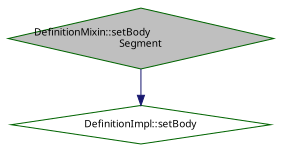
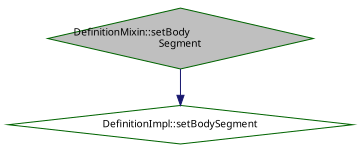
node "DefinitionImpl::setBody": label "DefinitionImpl::setBody" -> "DefinitionImpl::setBodySegment"
